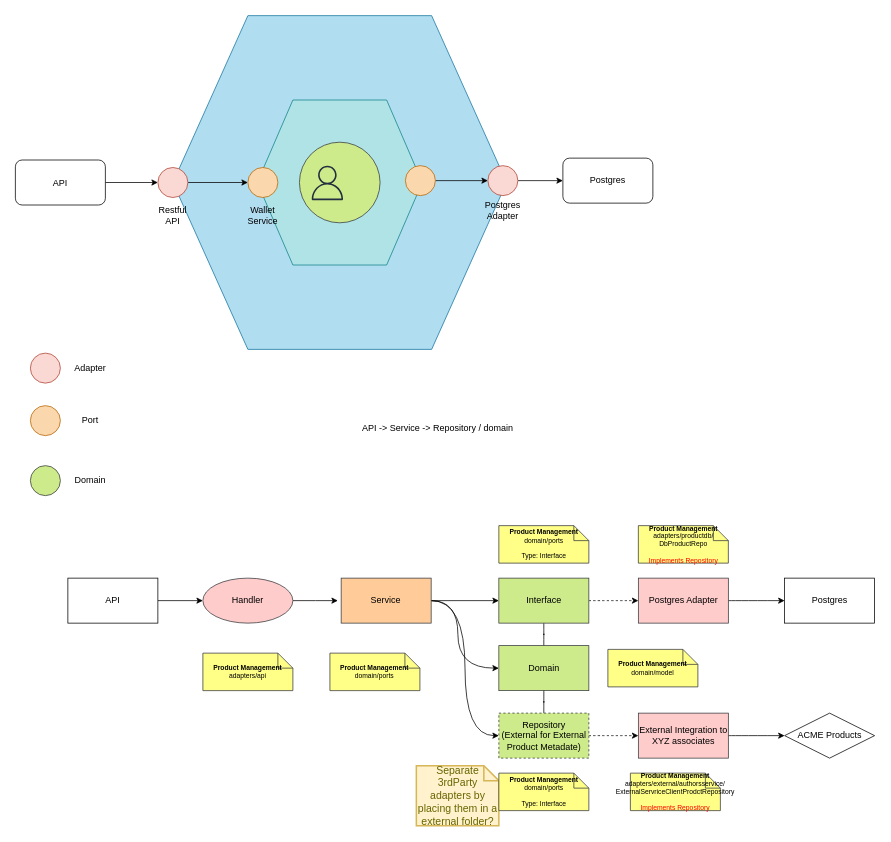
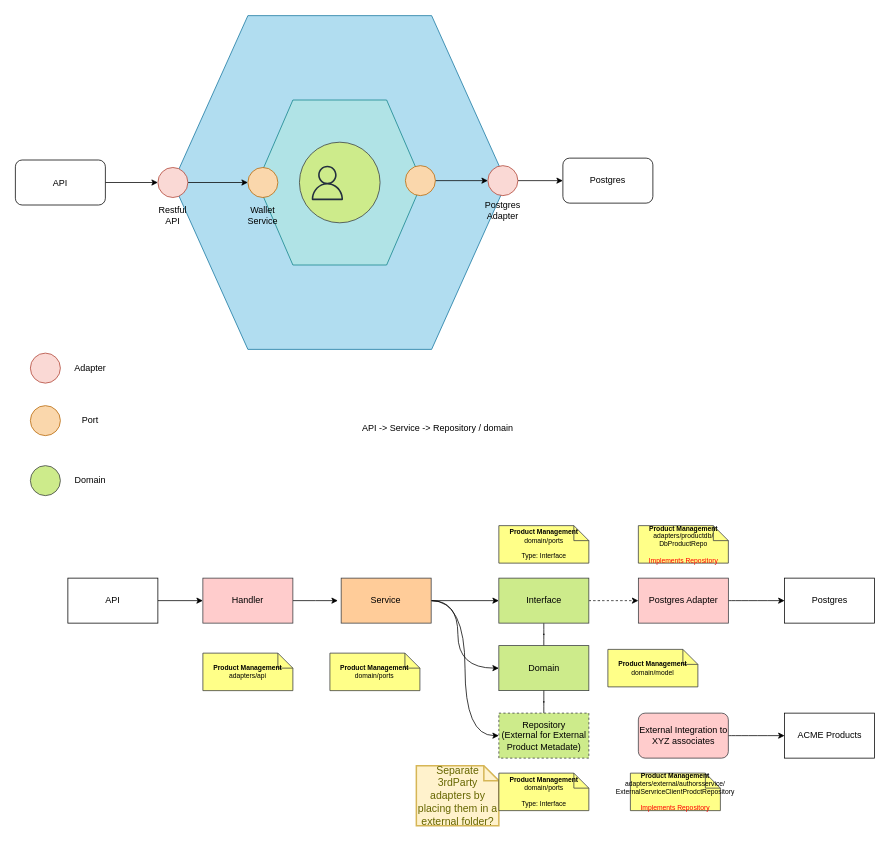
node "Handler": shape ellipse -> rectangle
edge "Repository (External for External Product Metadate)" -> "External Integration to XYZ associates": removed
node "External Integration to XYZ associates": shape rectangle -> rounded rectangle
node "ACME Products": shape diamond -> rectangle
